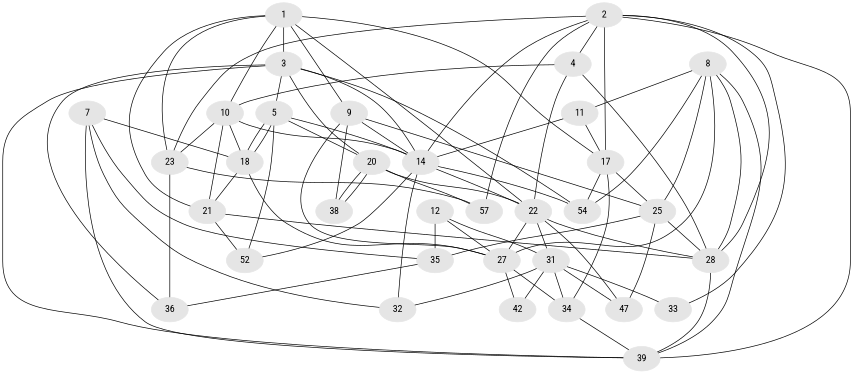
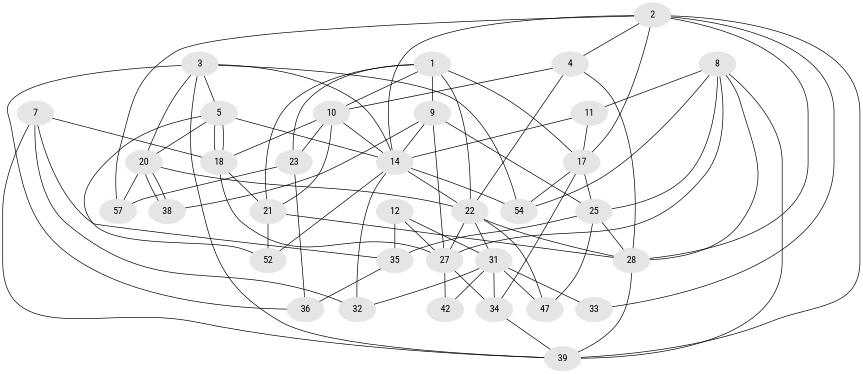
edge "2" -- "23": removed
edge "1" -- "3": removed
